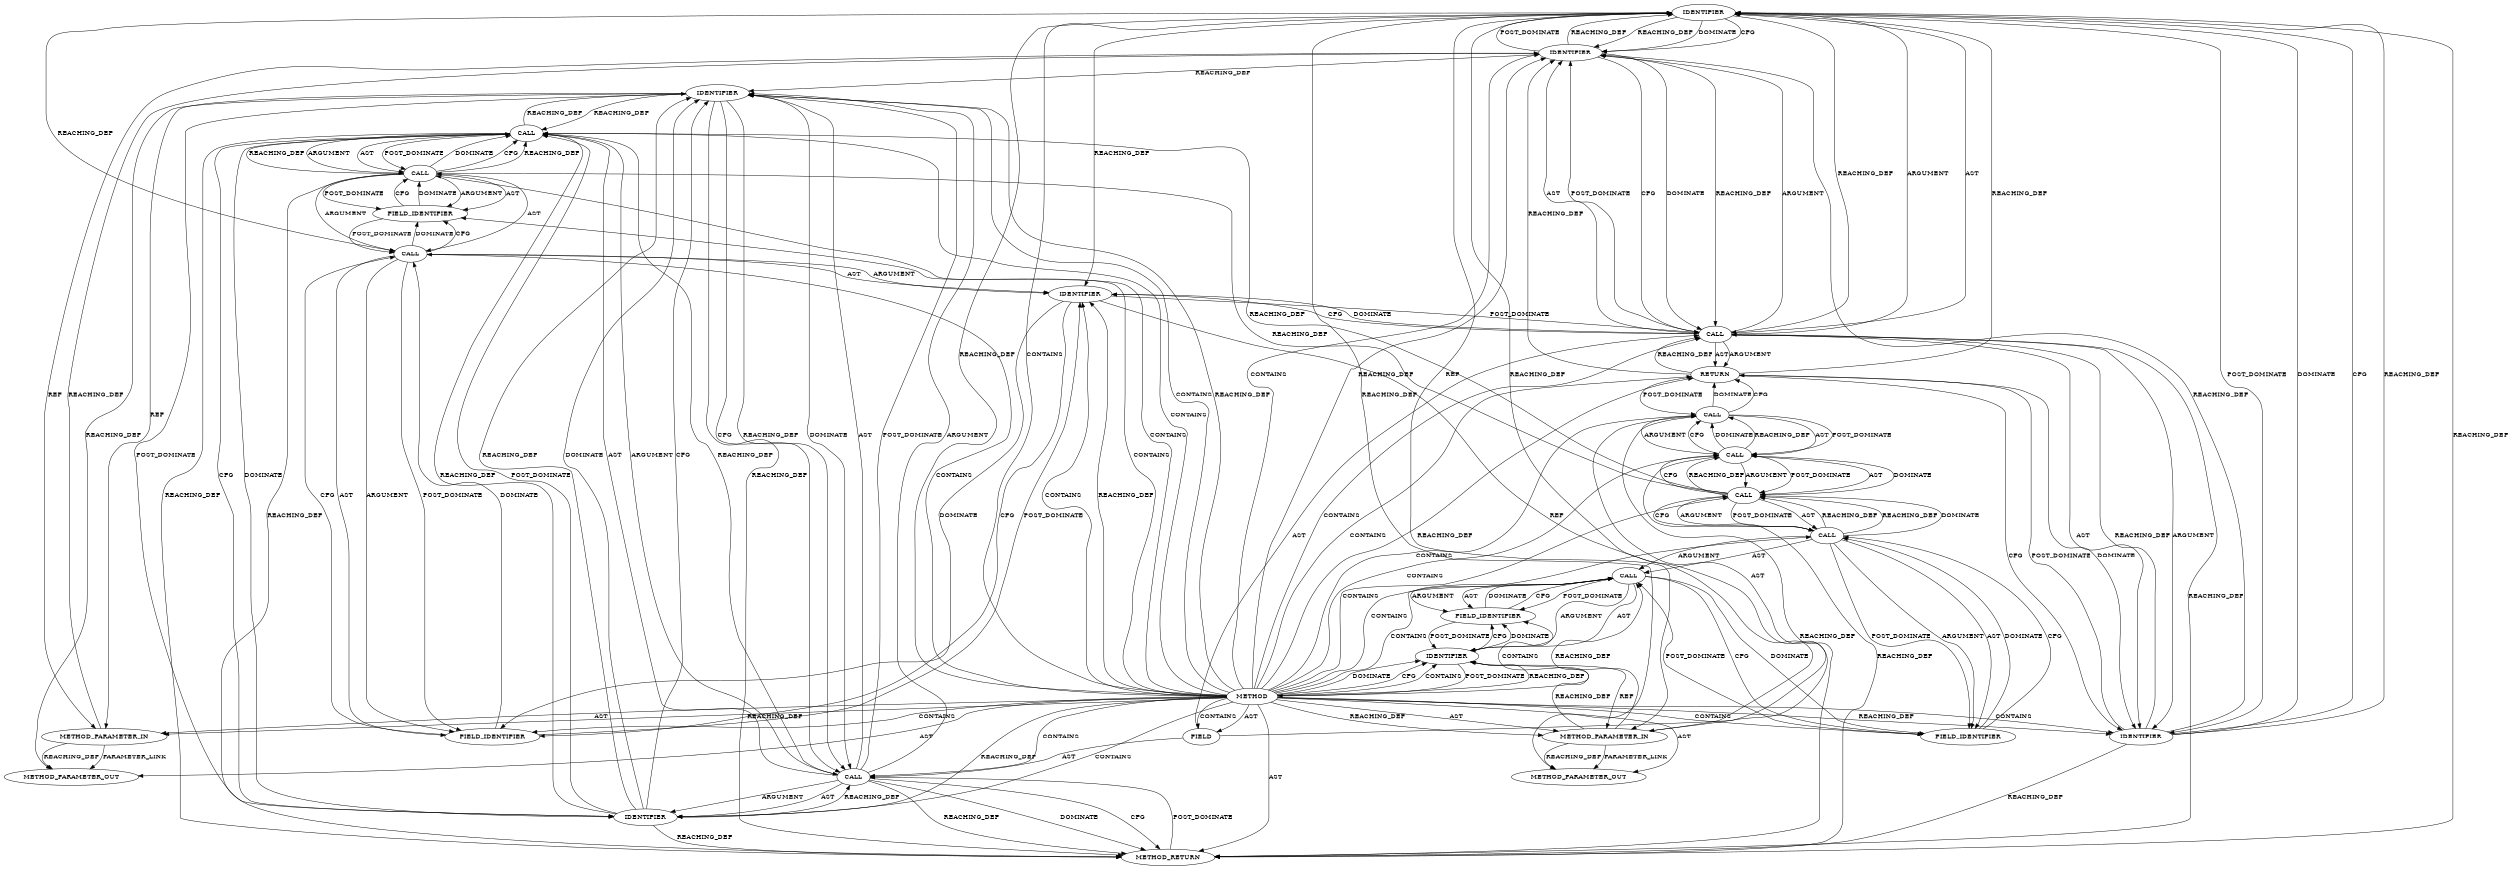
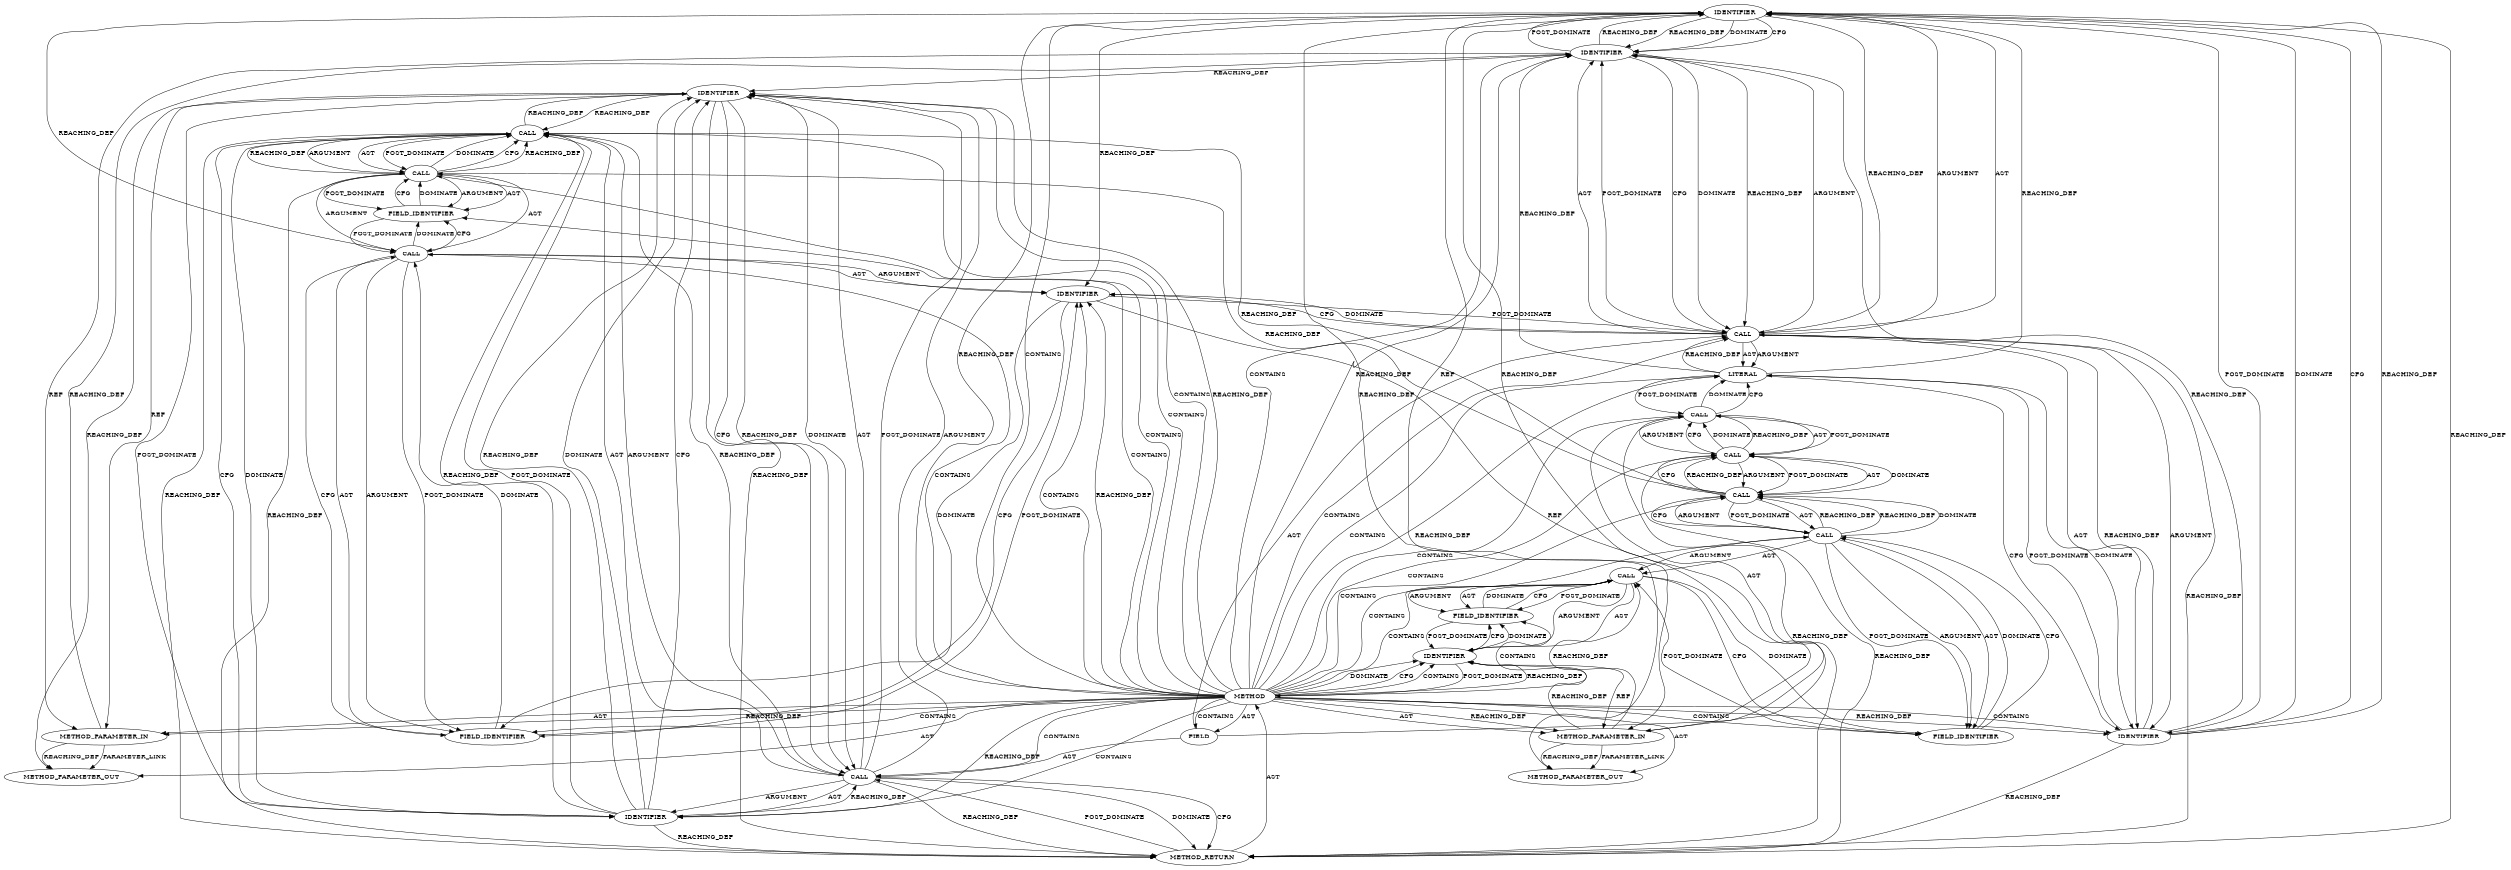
node "RETURN": label "RETURN" -> "LITERAL"
edge "METHOD" -> "METHOD_RETURN": reversed
